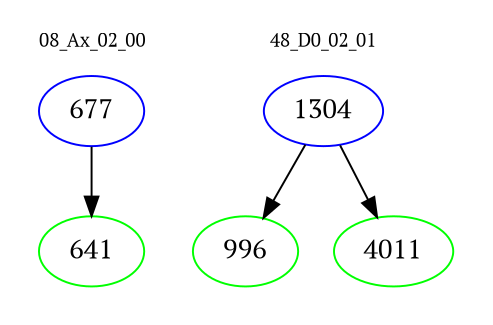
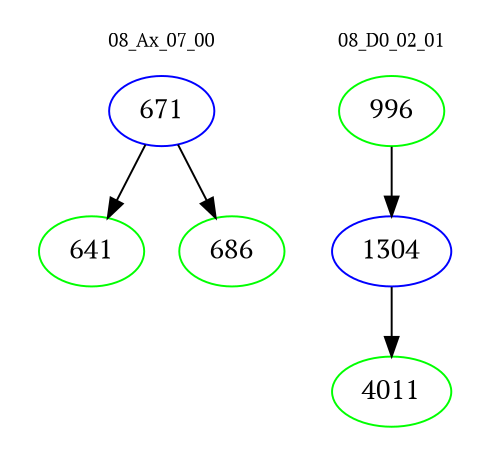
cluster "08_Ax_02_00": label "08_Ax_02_00" -> "08_Ax_07_00"
cluster "48_D0_02_01": label "48_D0_02_01" -> "08_D0_02_01"
node "677": label "677" -> "671"
edge "1304" -> "996": reversed
node "686": added
